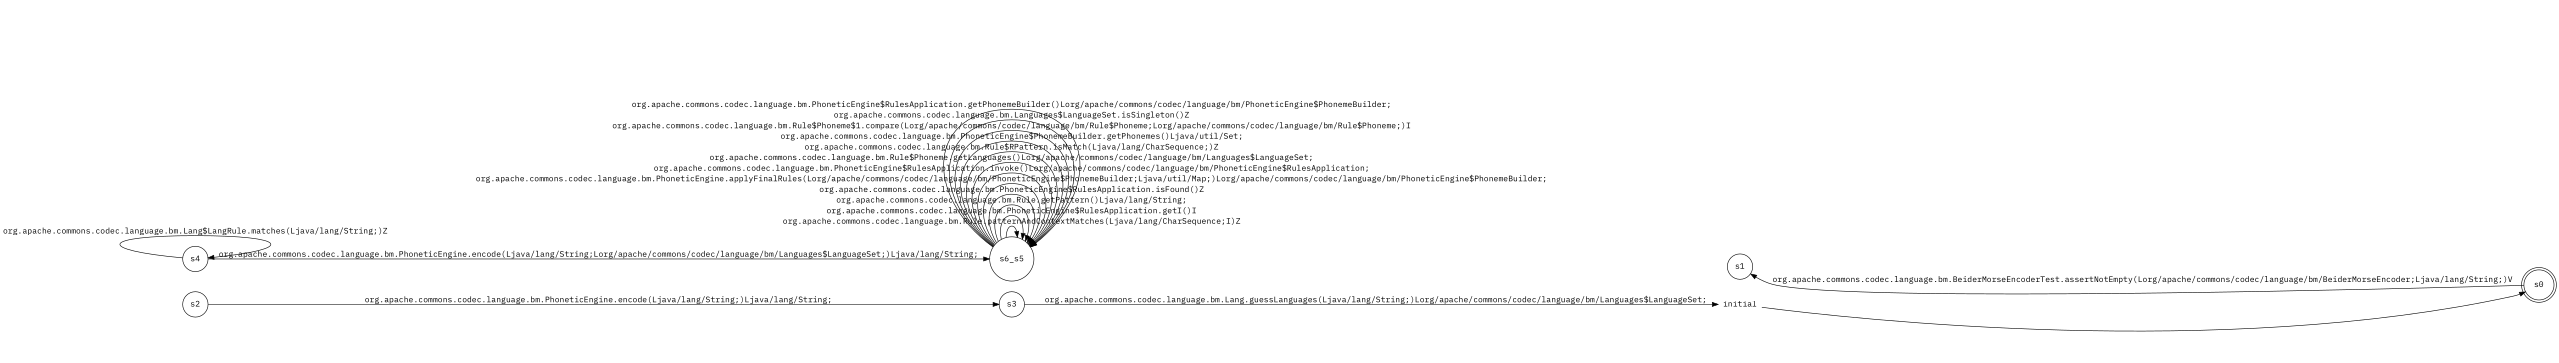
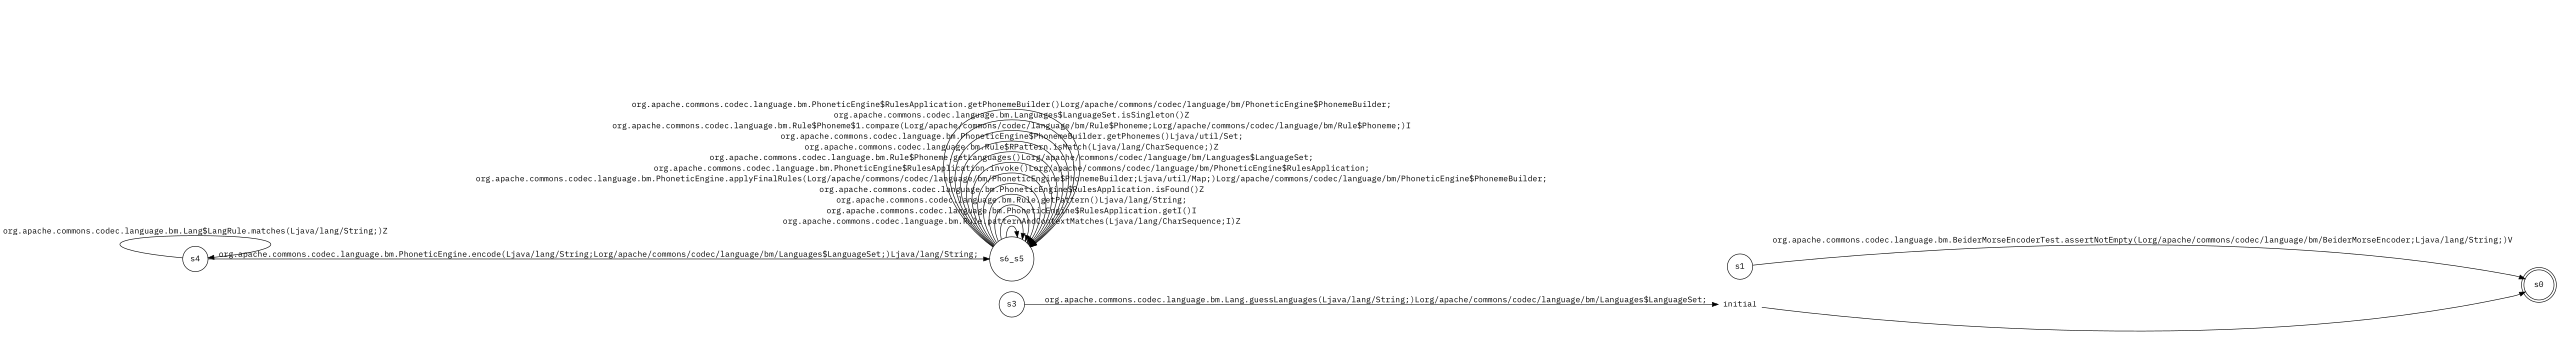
edge "s0" -> "s1": reversed
node "s2": removed
